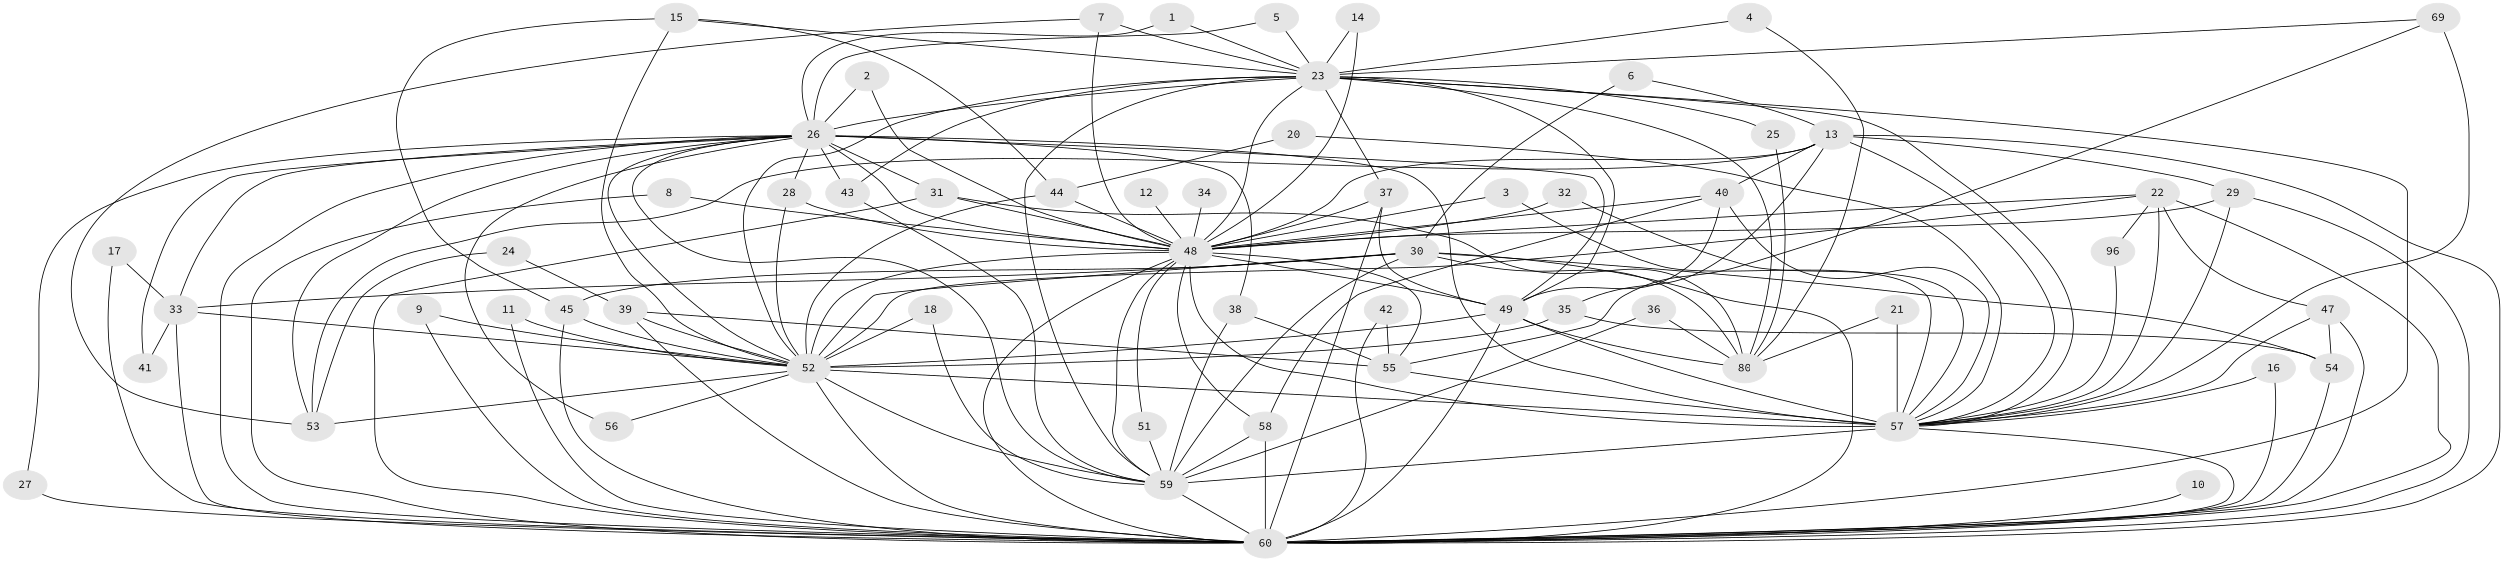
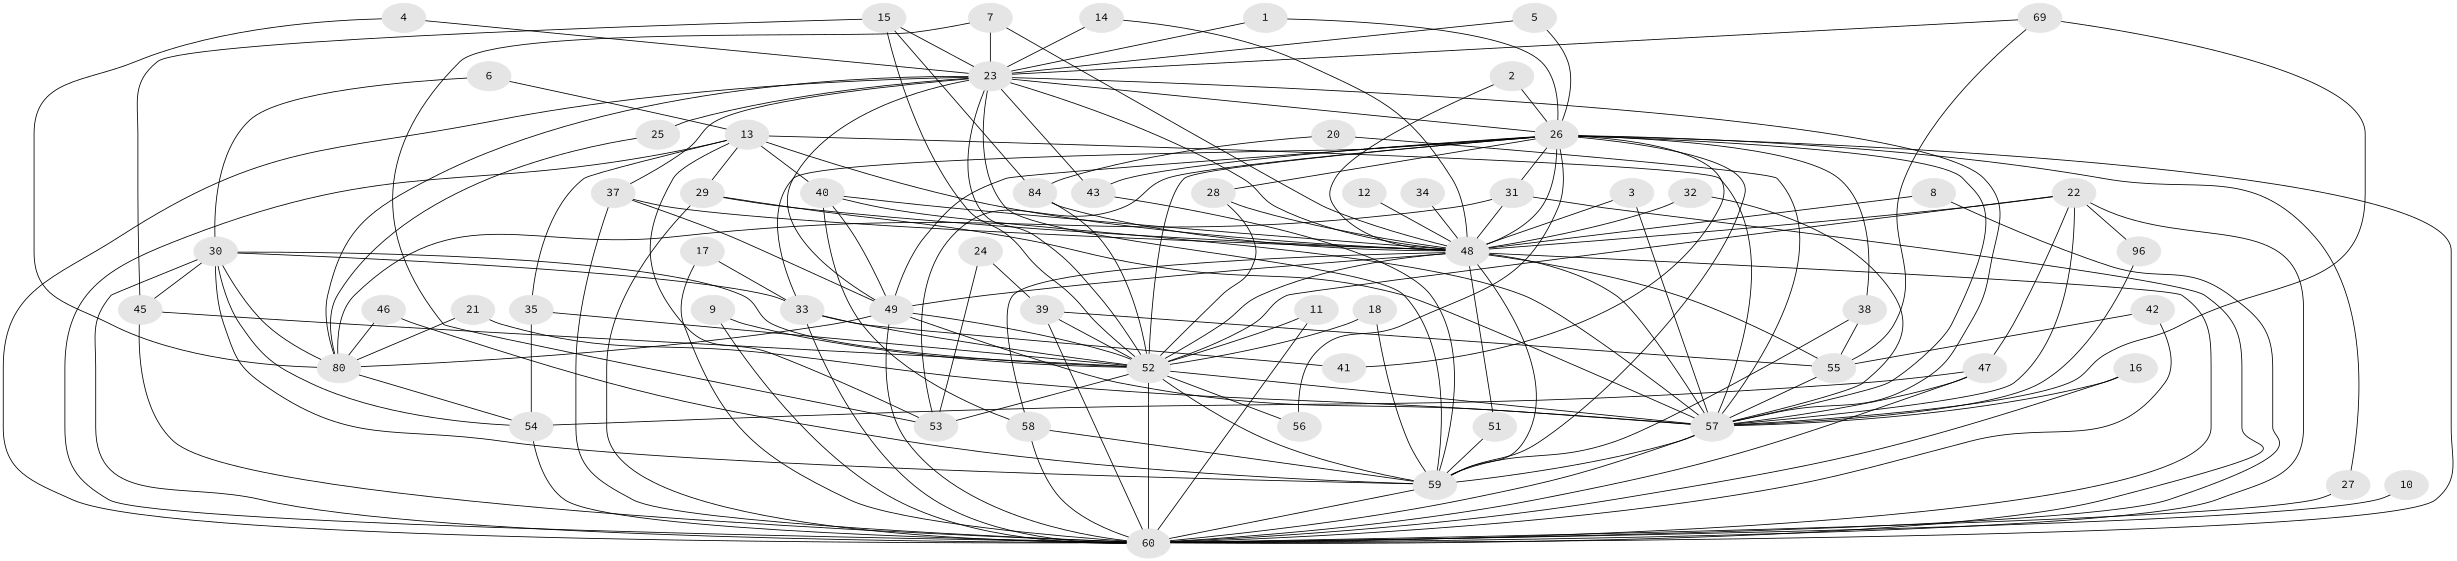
node "44": label "44" -> "84"
node "36": label "36" -> "46"
edge "80" -- "54": added
